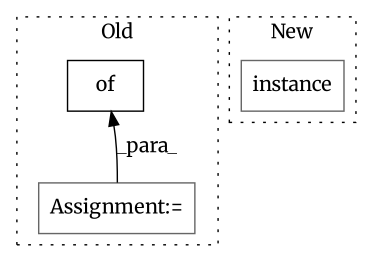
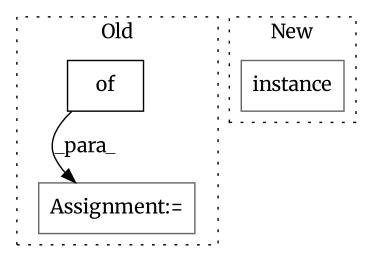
edge "Assignment:=" -> "of": reversed
